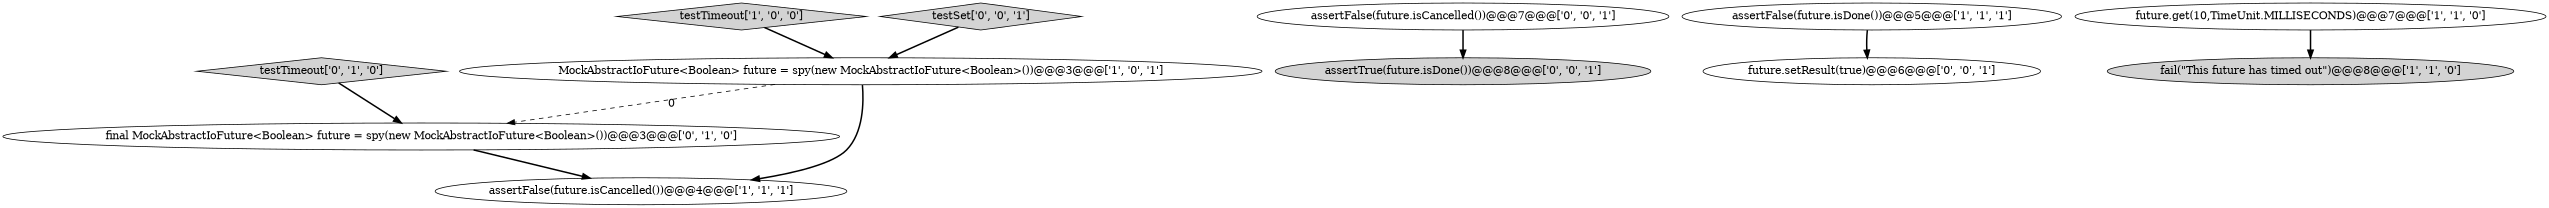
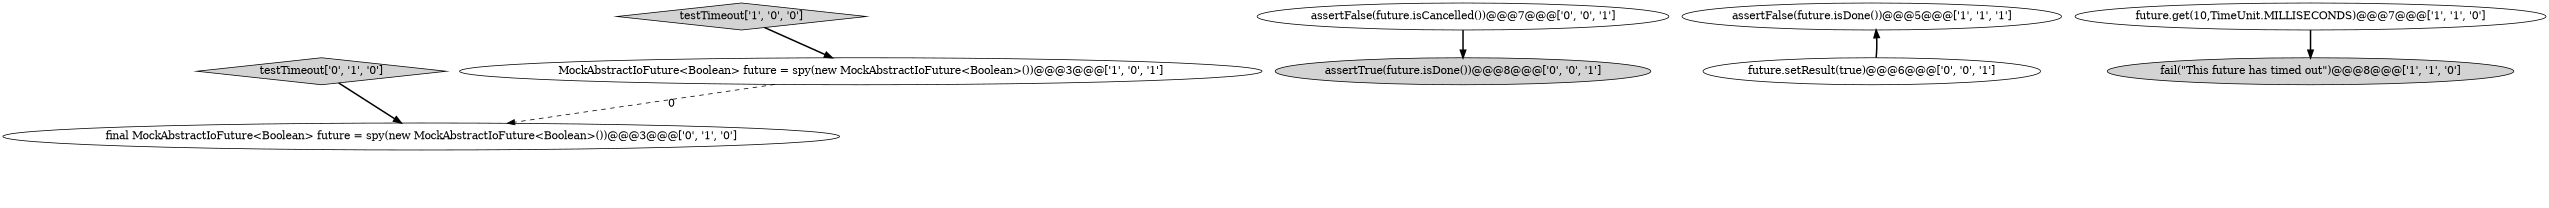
node "testSet['0', '0', '1']": removed
edge "assertFalse(future.isDone())@@@5@@@['1', '1', '1']" -> "future.setResult(true)@@@6@@@['0', '0', '1']": reversed
node "assertFalse(future.isCancelled())@@@4@@@['1', '1', '1']": removed
